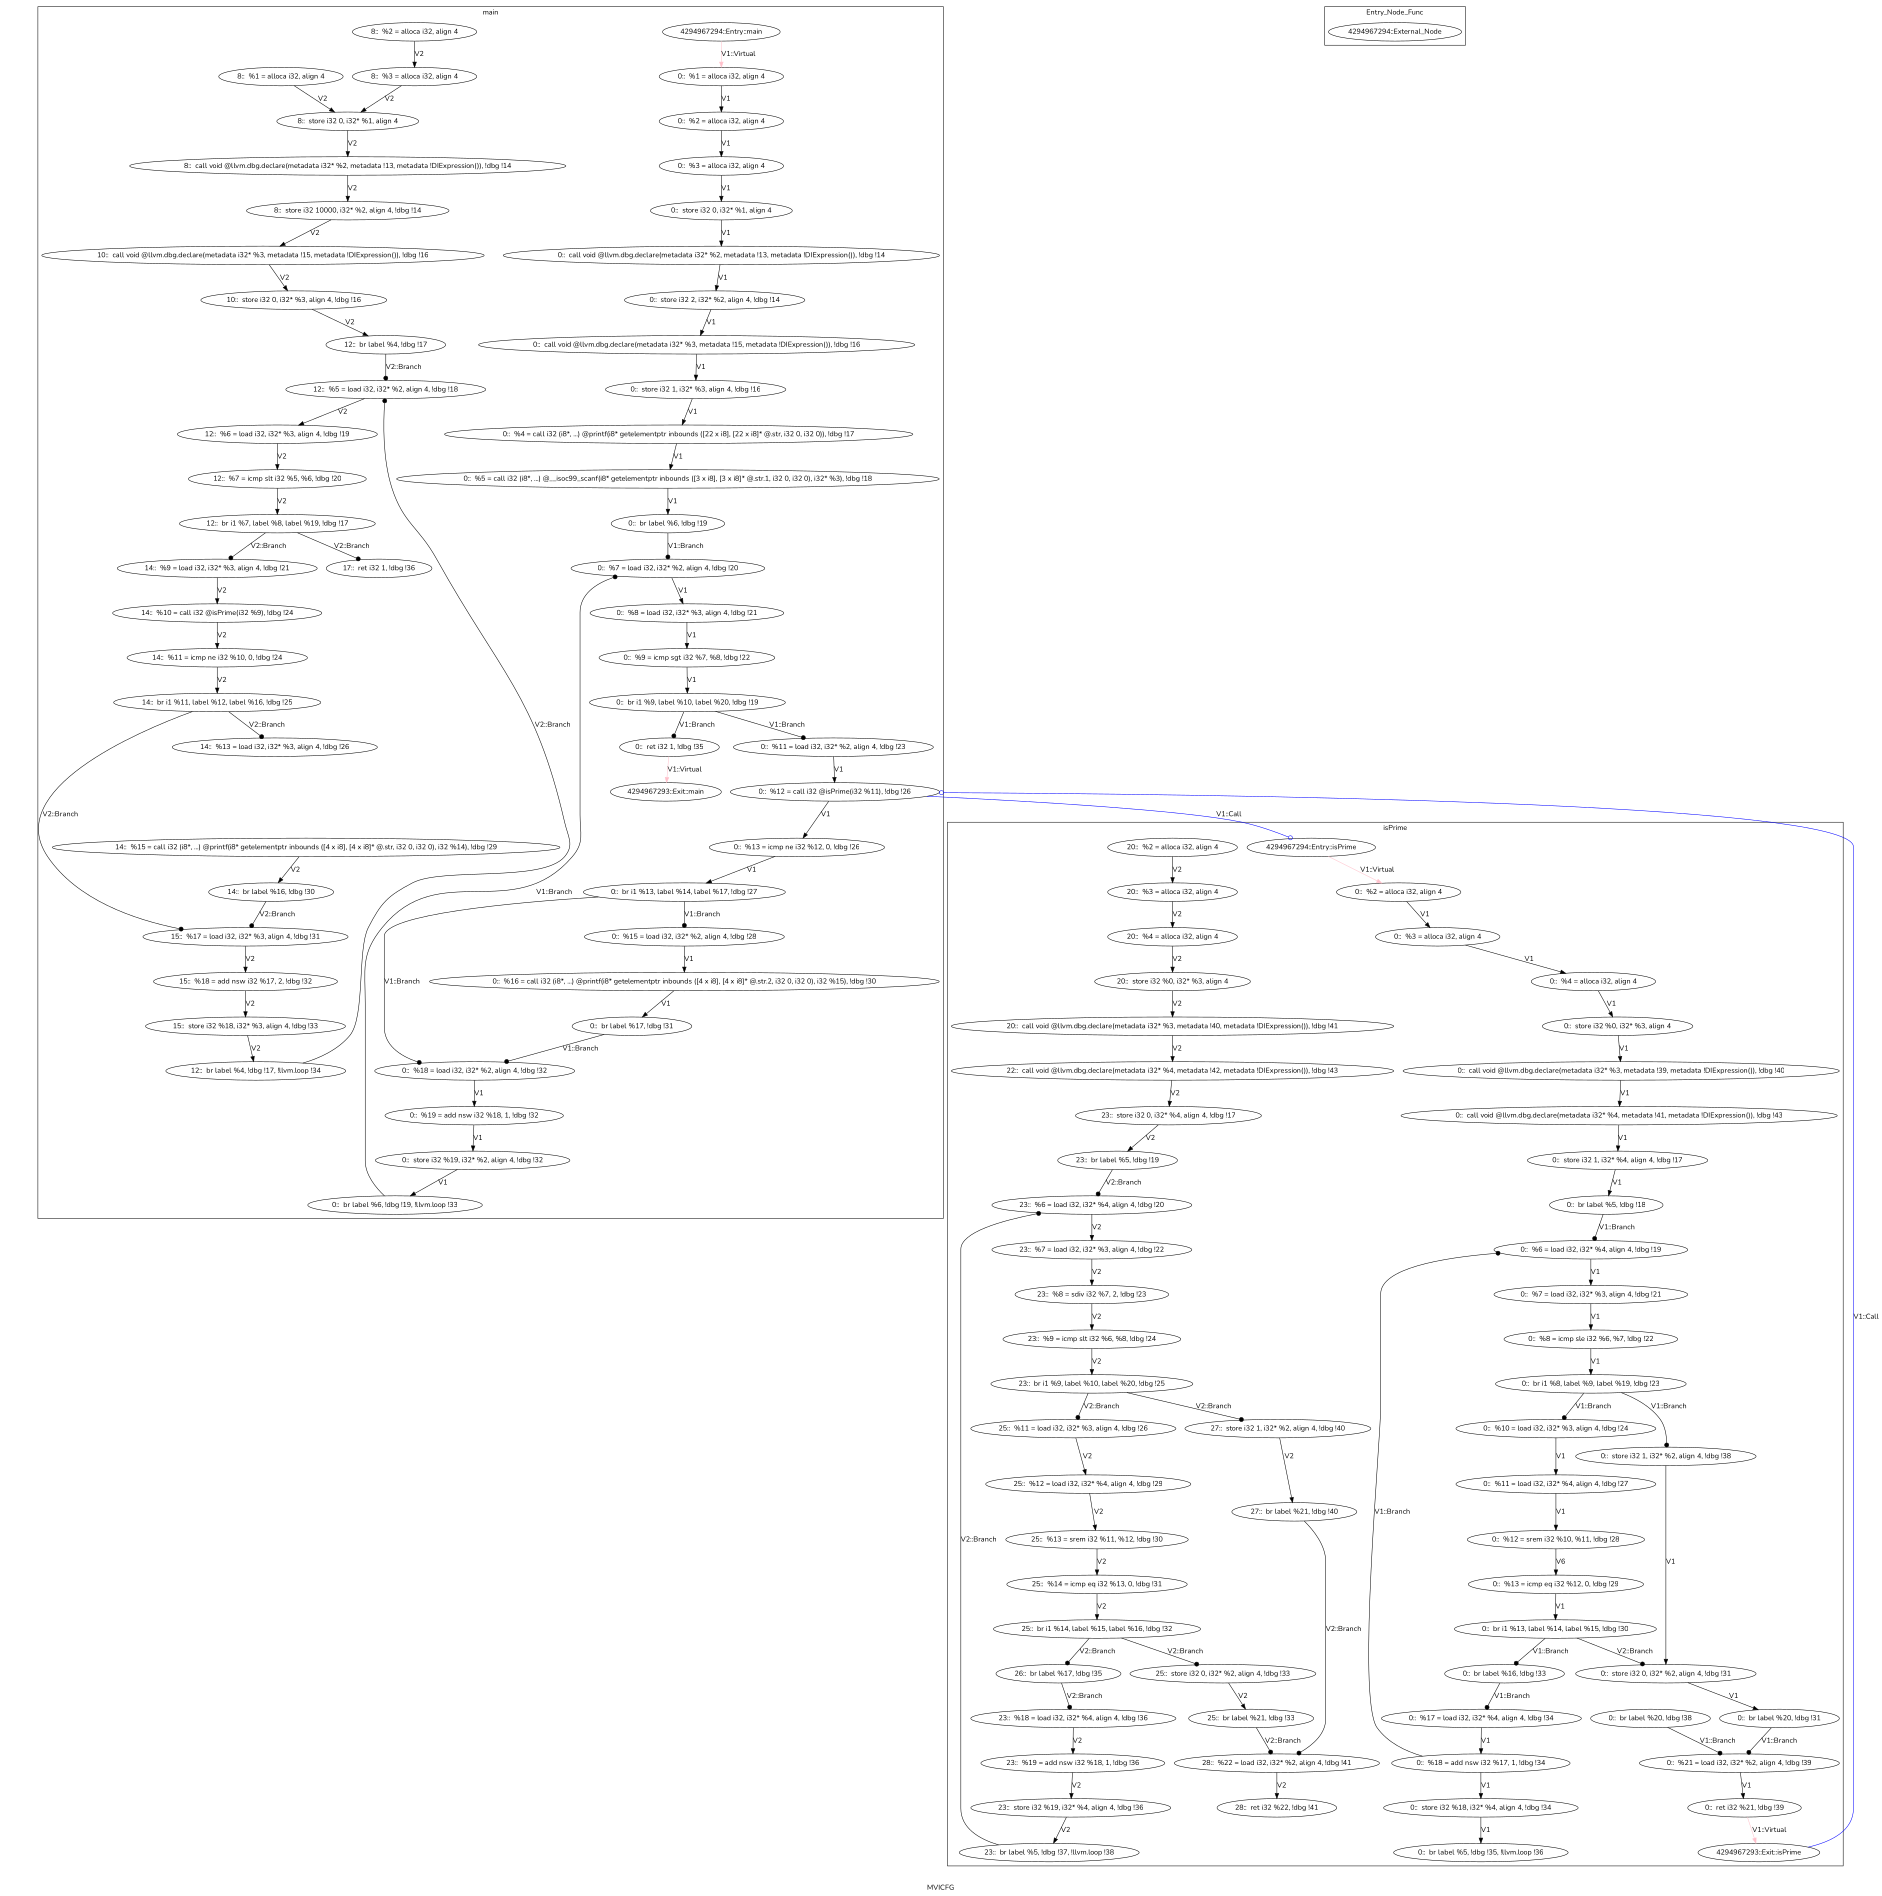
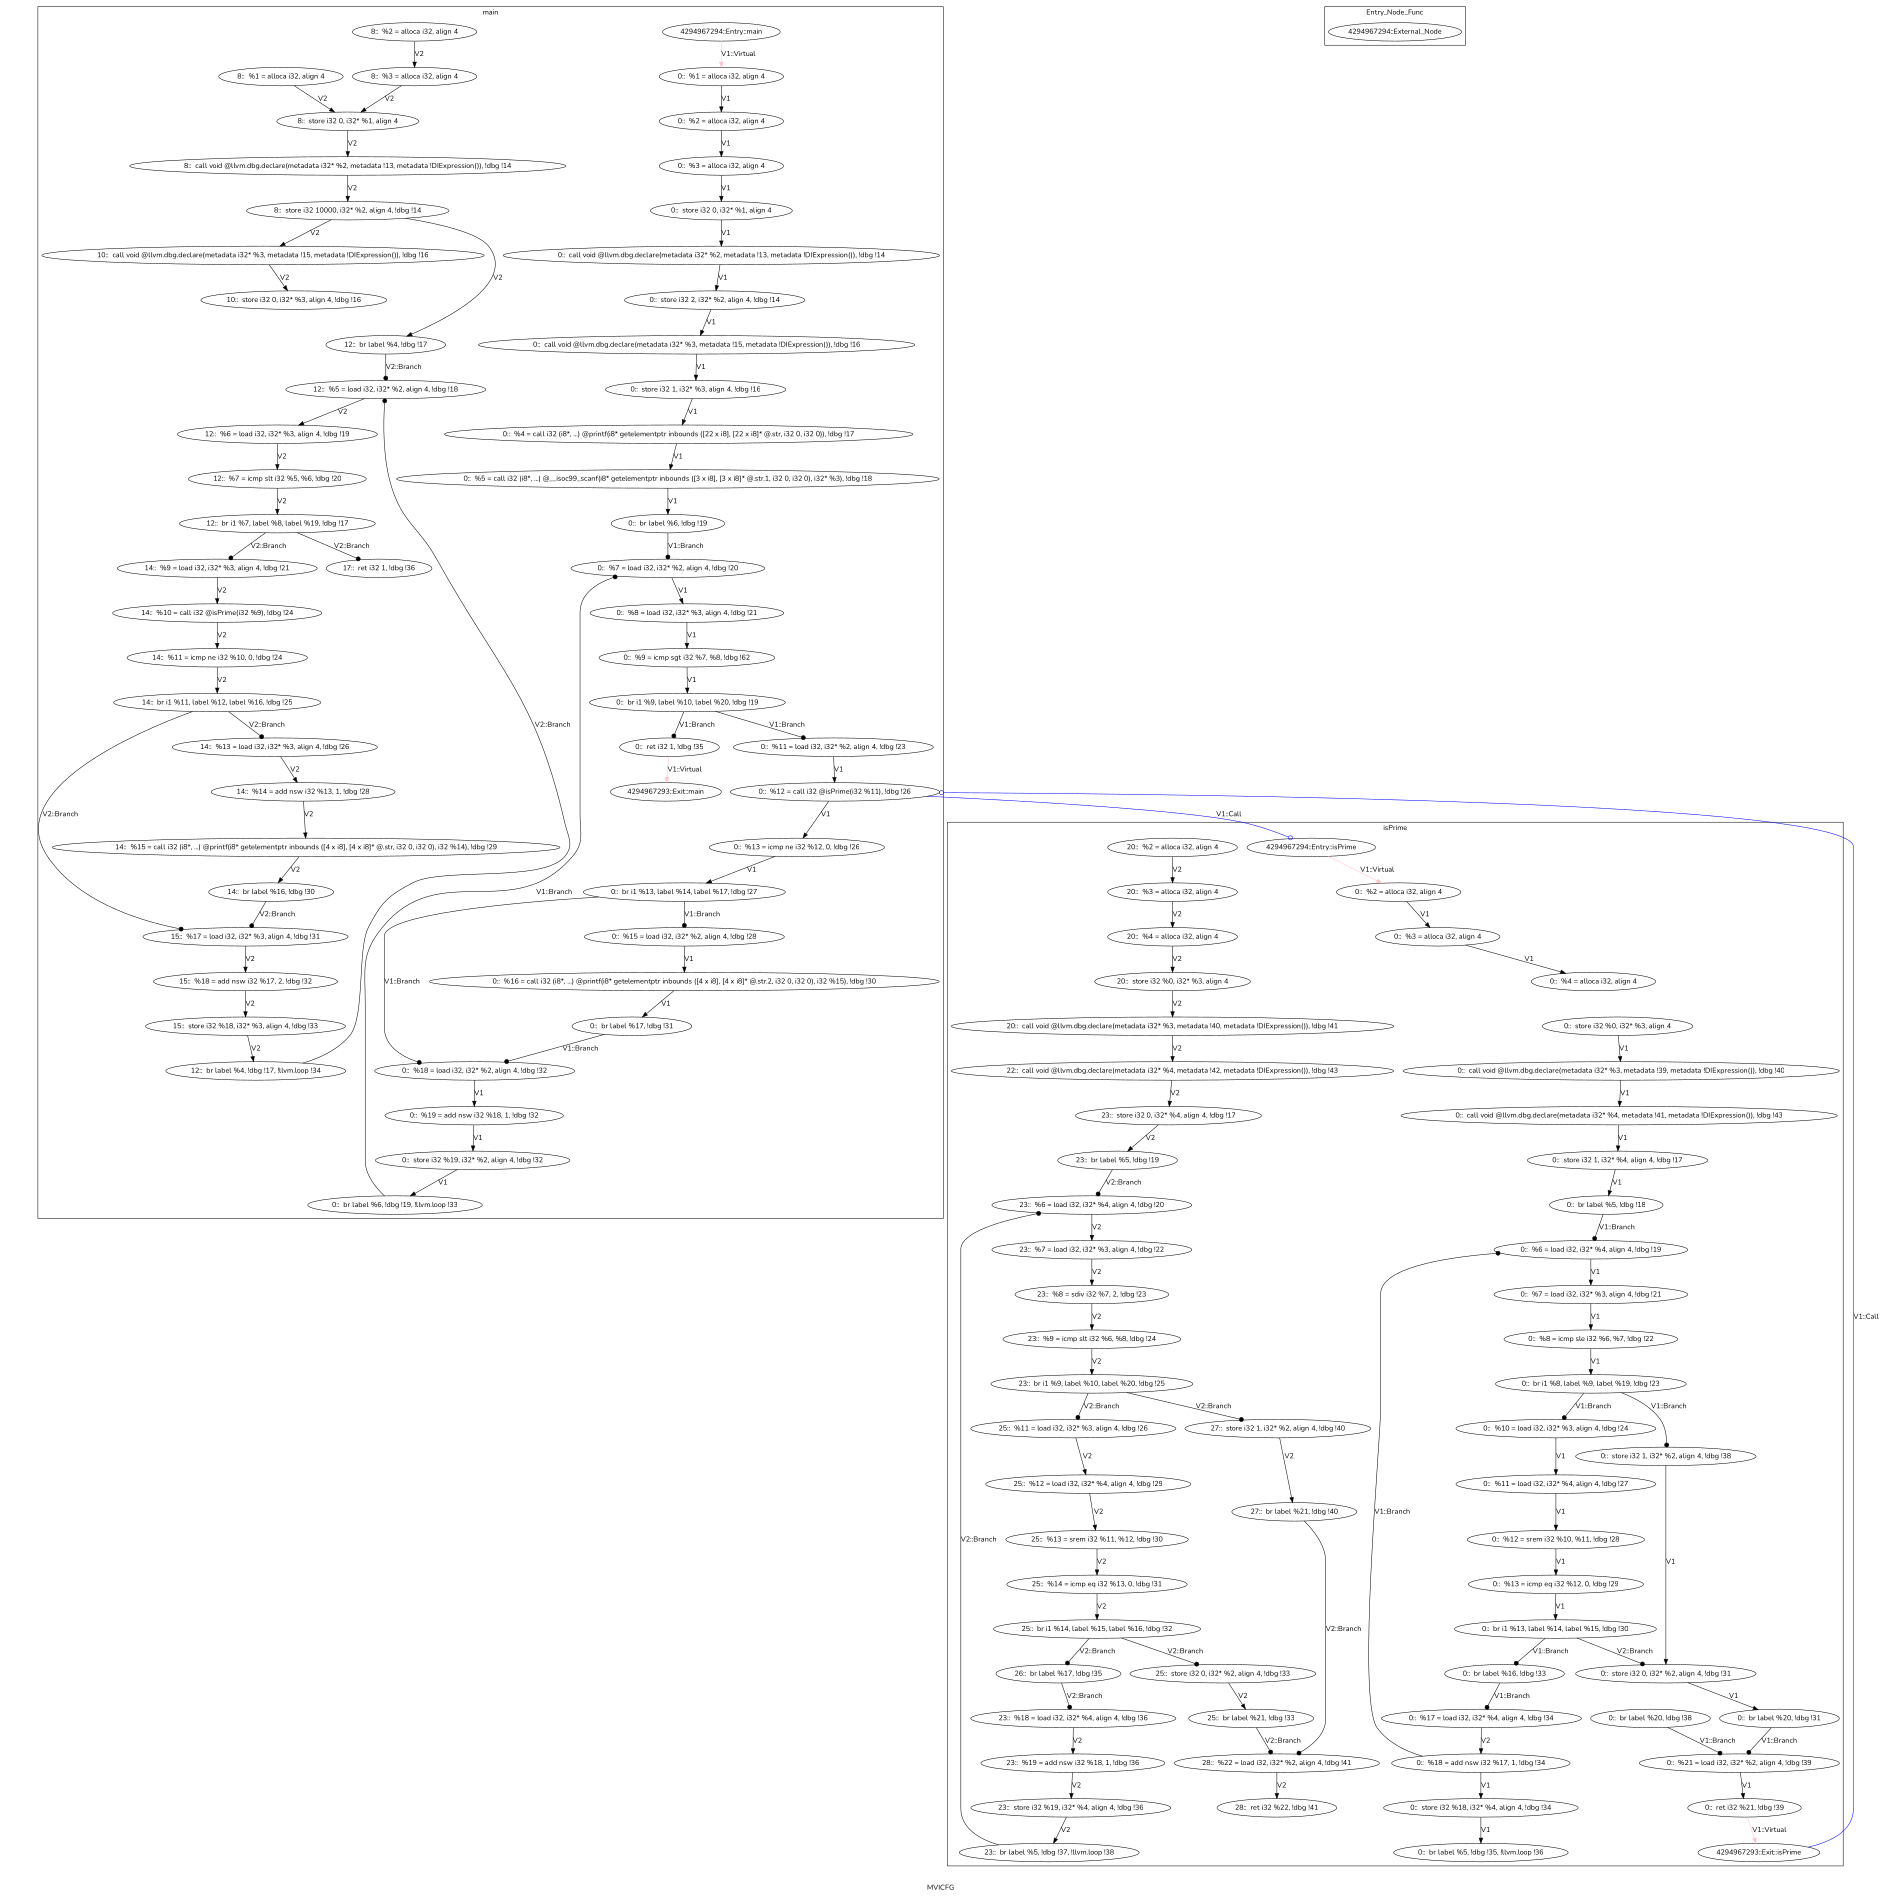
edge "10::  store i32 0, i32* %3, align 4, !dbg !16" -> "12::  br label %4, !dbg !17": now "8::  store i32 10000, i32* %2, align 4, !dbg !14" -> "12::  br label %4, !dbg !17"
node "0::  %9 = icmp sgt i32 %7, %8, !dbg !22": label "0::  %9 = icmp sgt i32 %7, %8, !dbg !22" -> "0::  %9 = icmp sgt i32 %7, %8, !dbg !62"
node "14::  %14 = add nsw i32 %13, 1, !dbg !28": added
edge "0::  %4 = alloca i32, align 4" -> "0::  store i32 %0, i32* %3, align 4": removed, label "V1"
edge "0::  %12 = srem i32 %10, %11, !dbg !28" -> "0::  %13 = icmp eq i32 %12, 0, !dbg !29": label "V6" -> "V1"
edge "0::  %17 = load i32, i32* %4, align 4, !dbg !34" -> "0::  %18 = add nsw i32 %17, 1, !dbg !34": label "V1" -> "V2"
